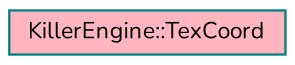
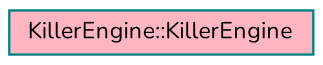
node "KillerEngine::TexCoord": label "KillerEngine::TexCoord" -> "KillerEngine::KillerEngine"
